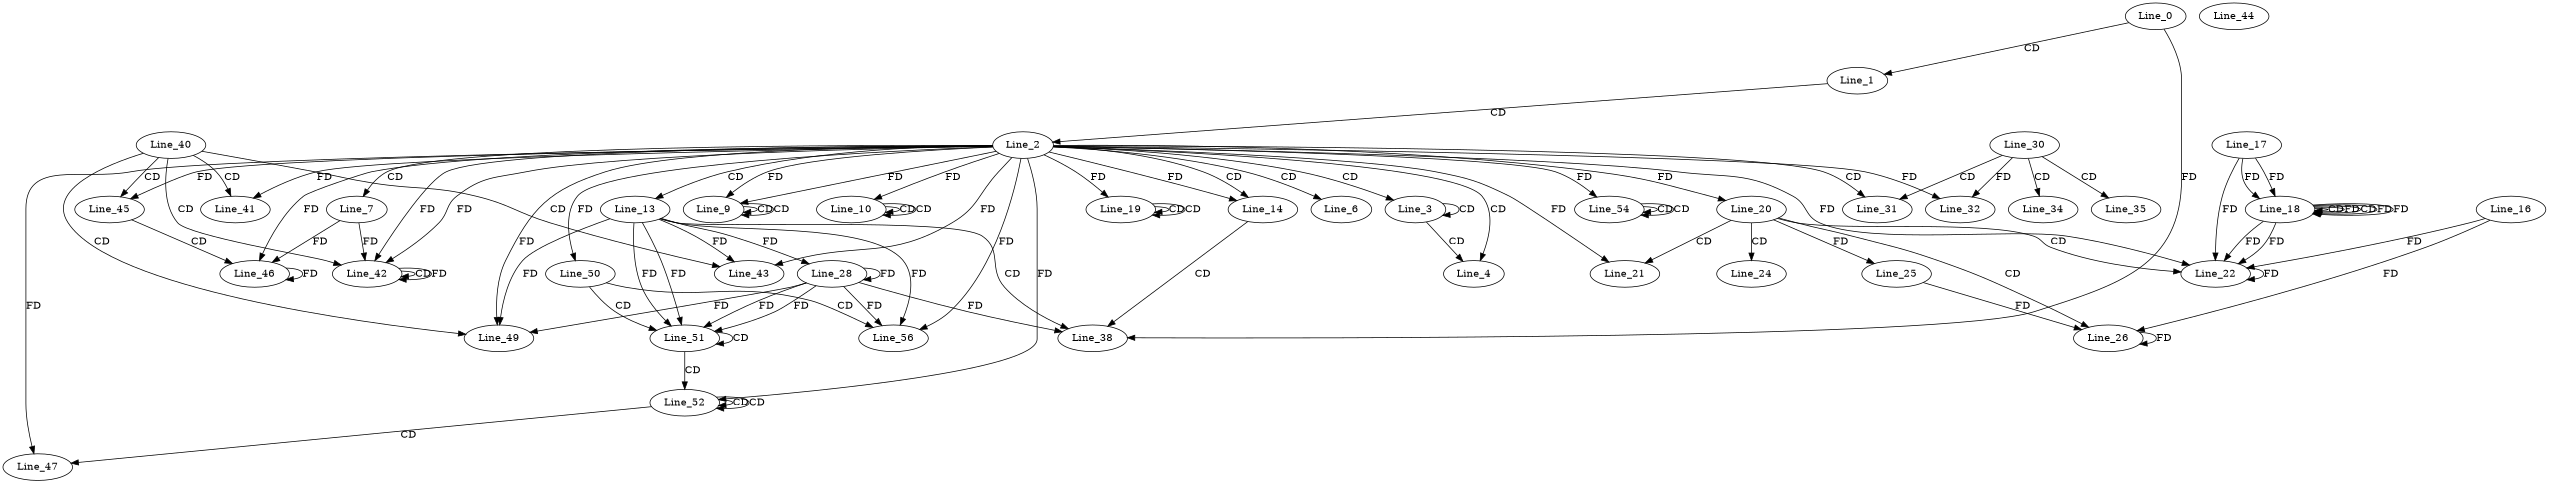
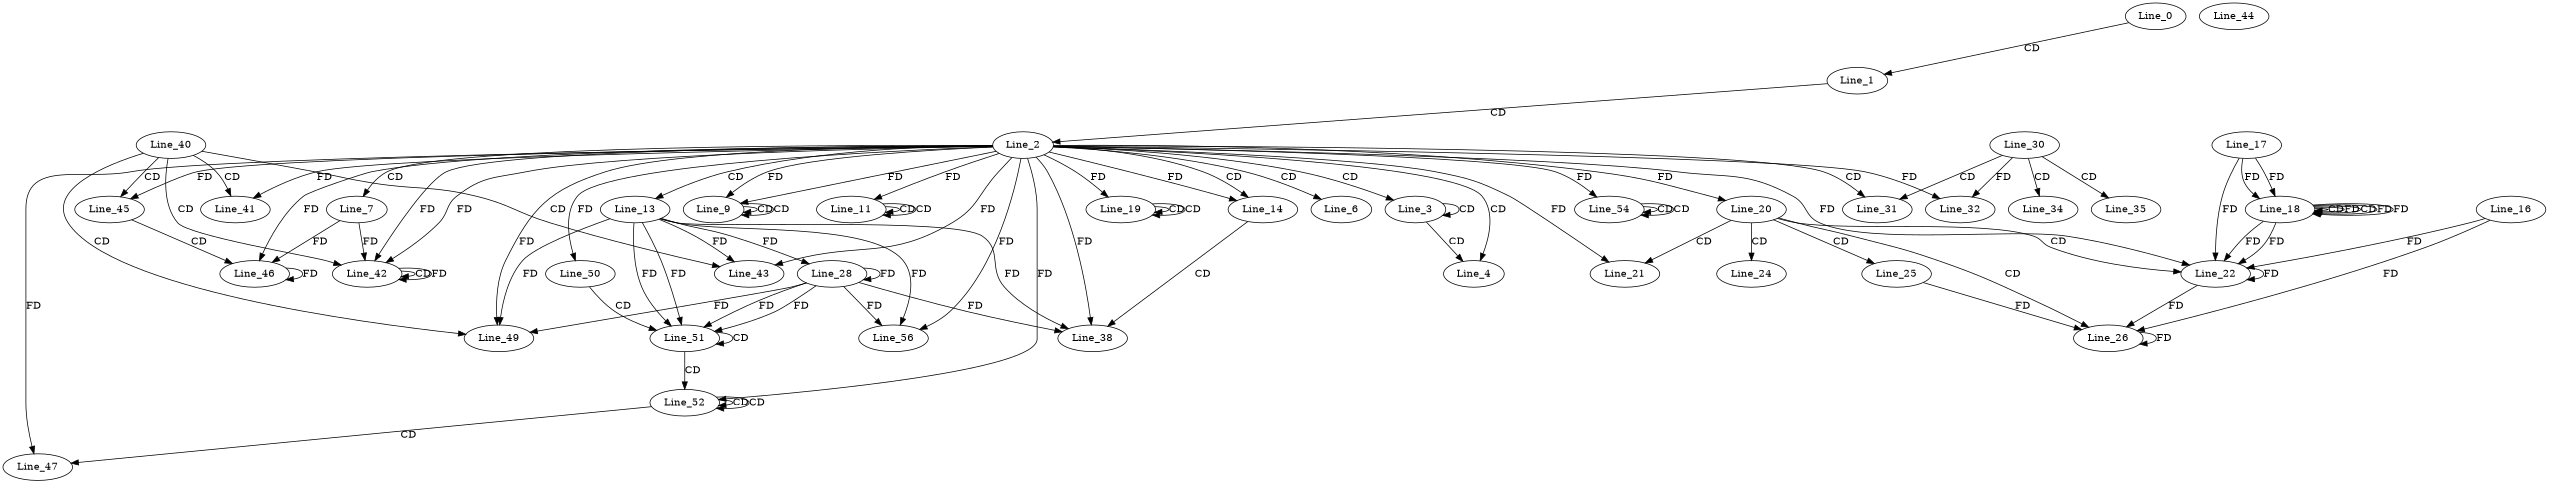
node "Line_10": label "Line_10" -> "Line_11"
edge "Line_20" -> "Line_25": label "FD" -> "CD"
edge "Line_13" -> "Line_38": label "CD" -> "FD"
edge "Line_50" -> "Line_56": removed, label "CD"
edge "Line_22" -> "Line_26": added, label "FD"
edge "Line_0" -> "Line_38": now "Line_2" -> "Line_38"
